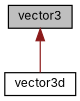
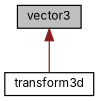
node "vector3d": label "vector3d" -> "transform3d"
